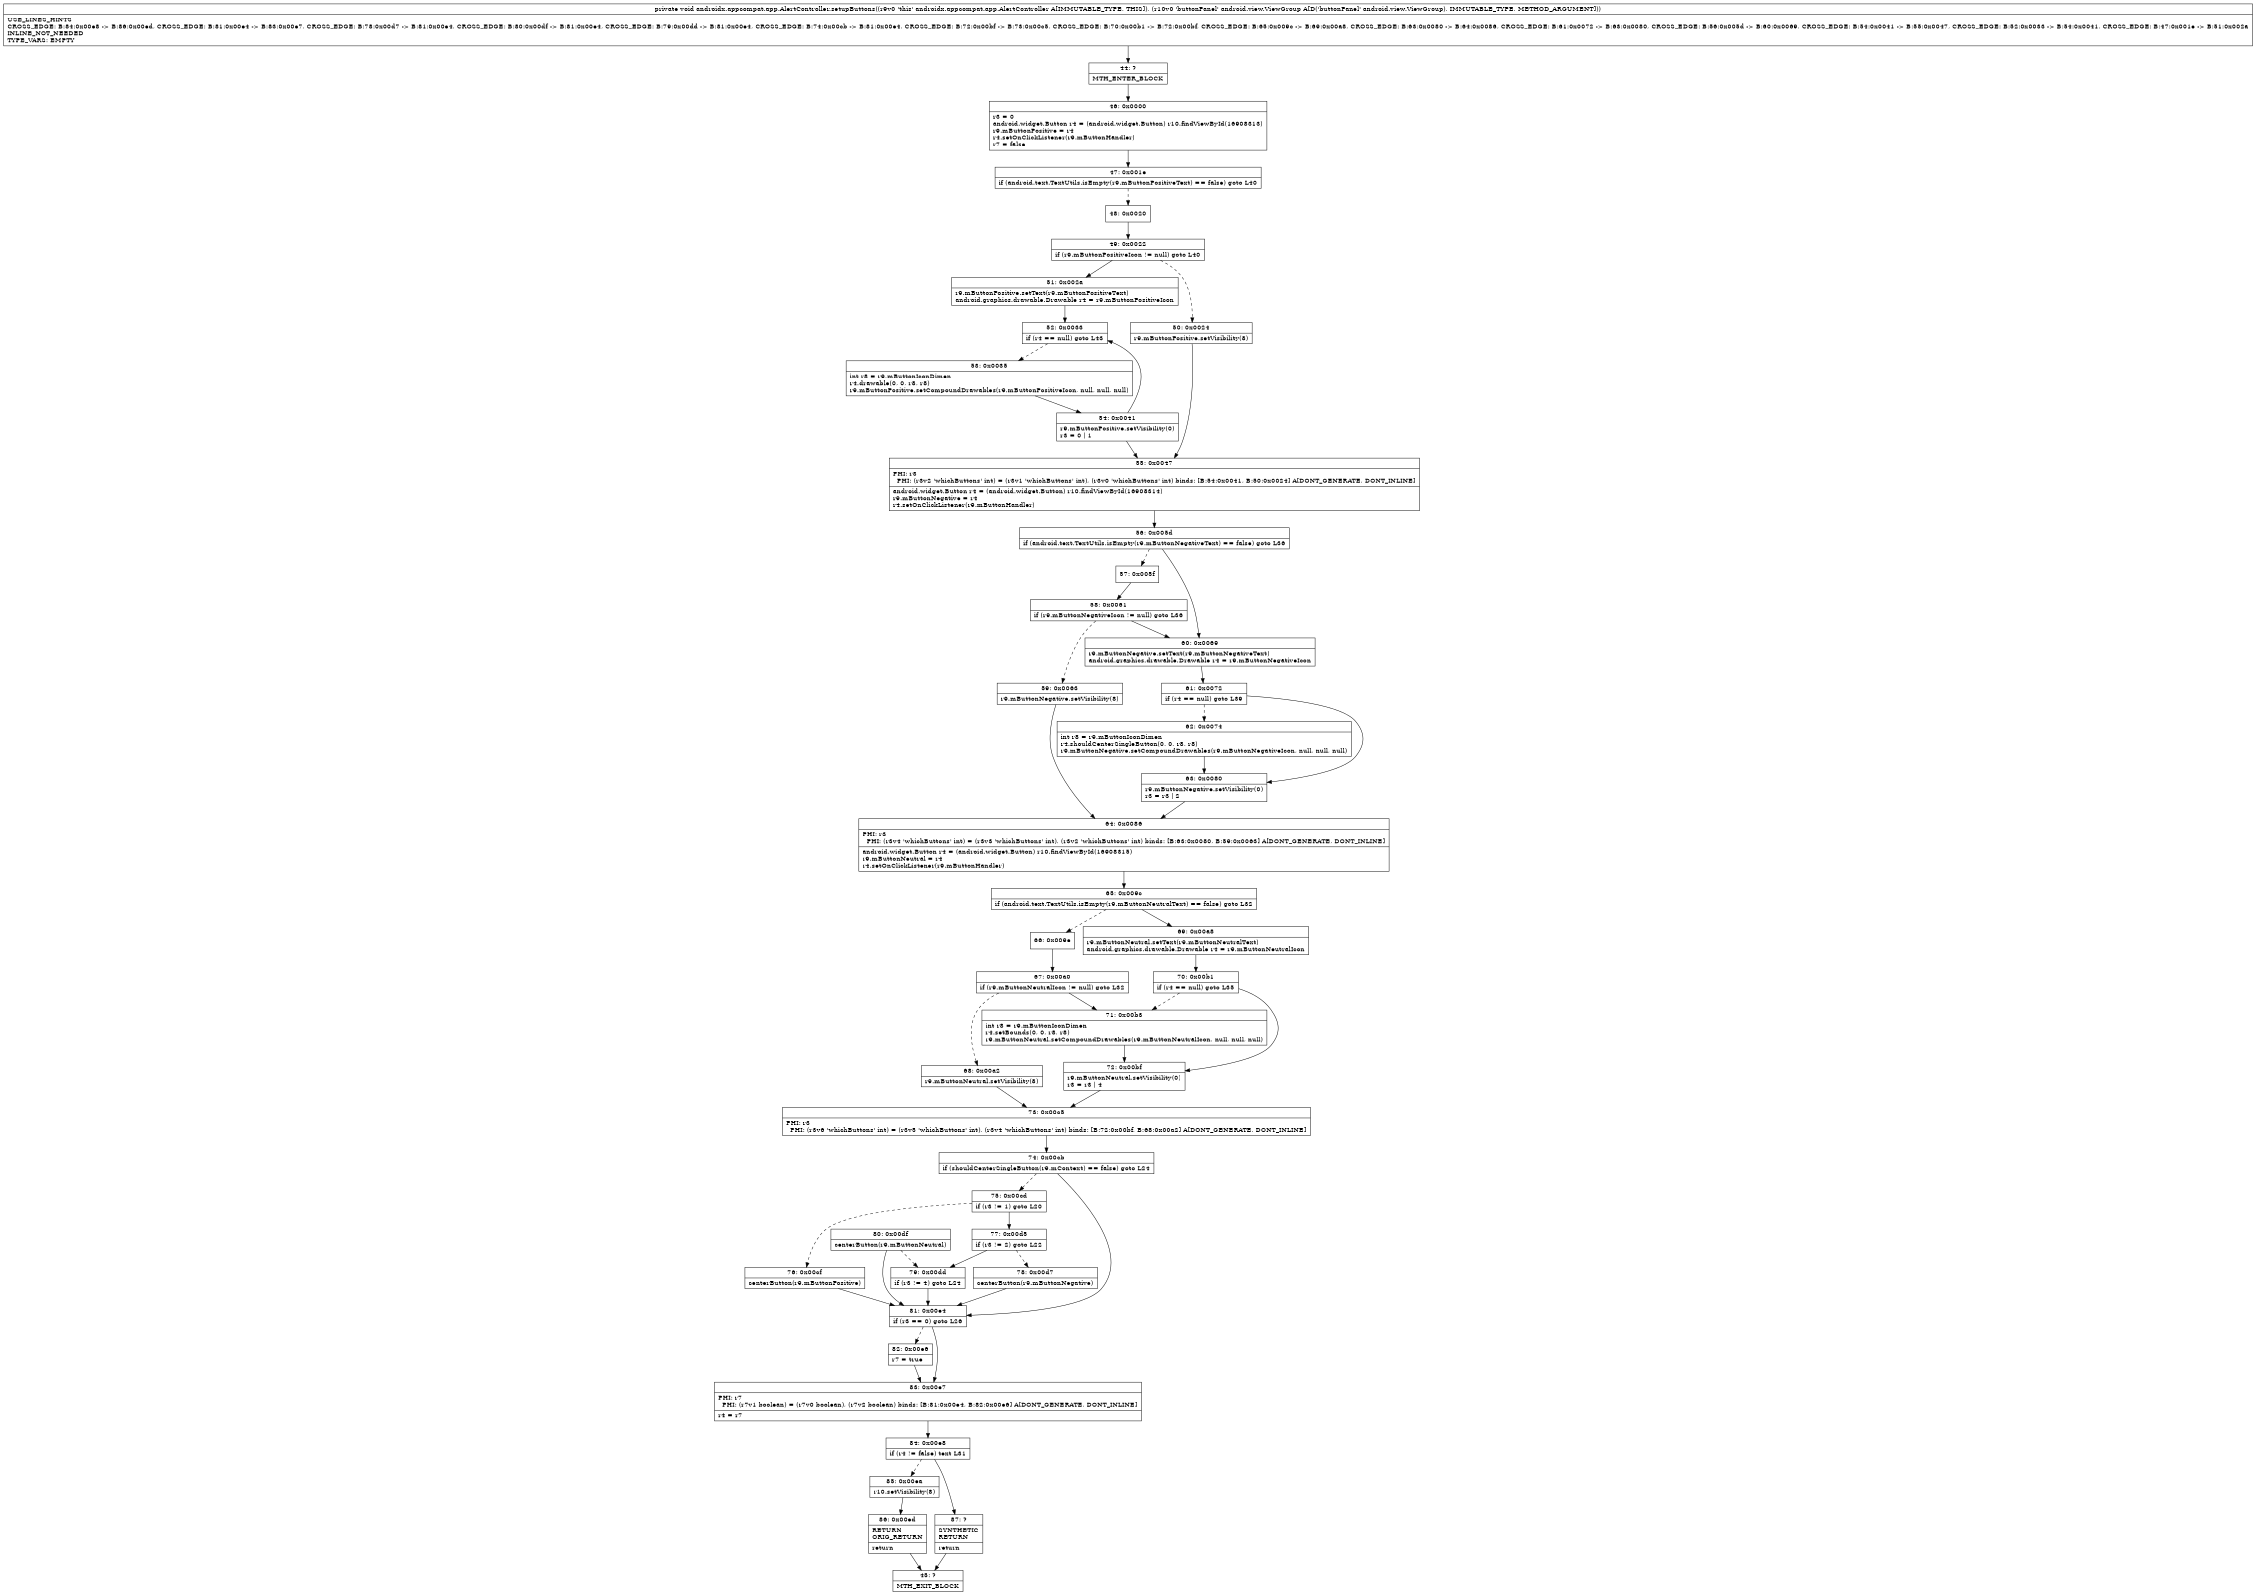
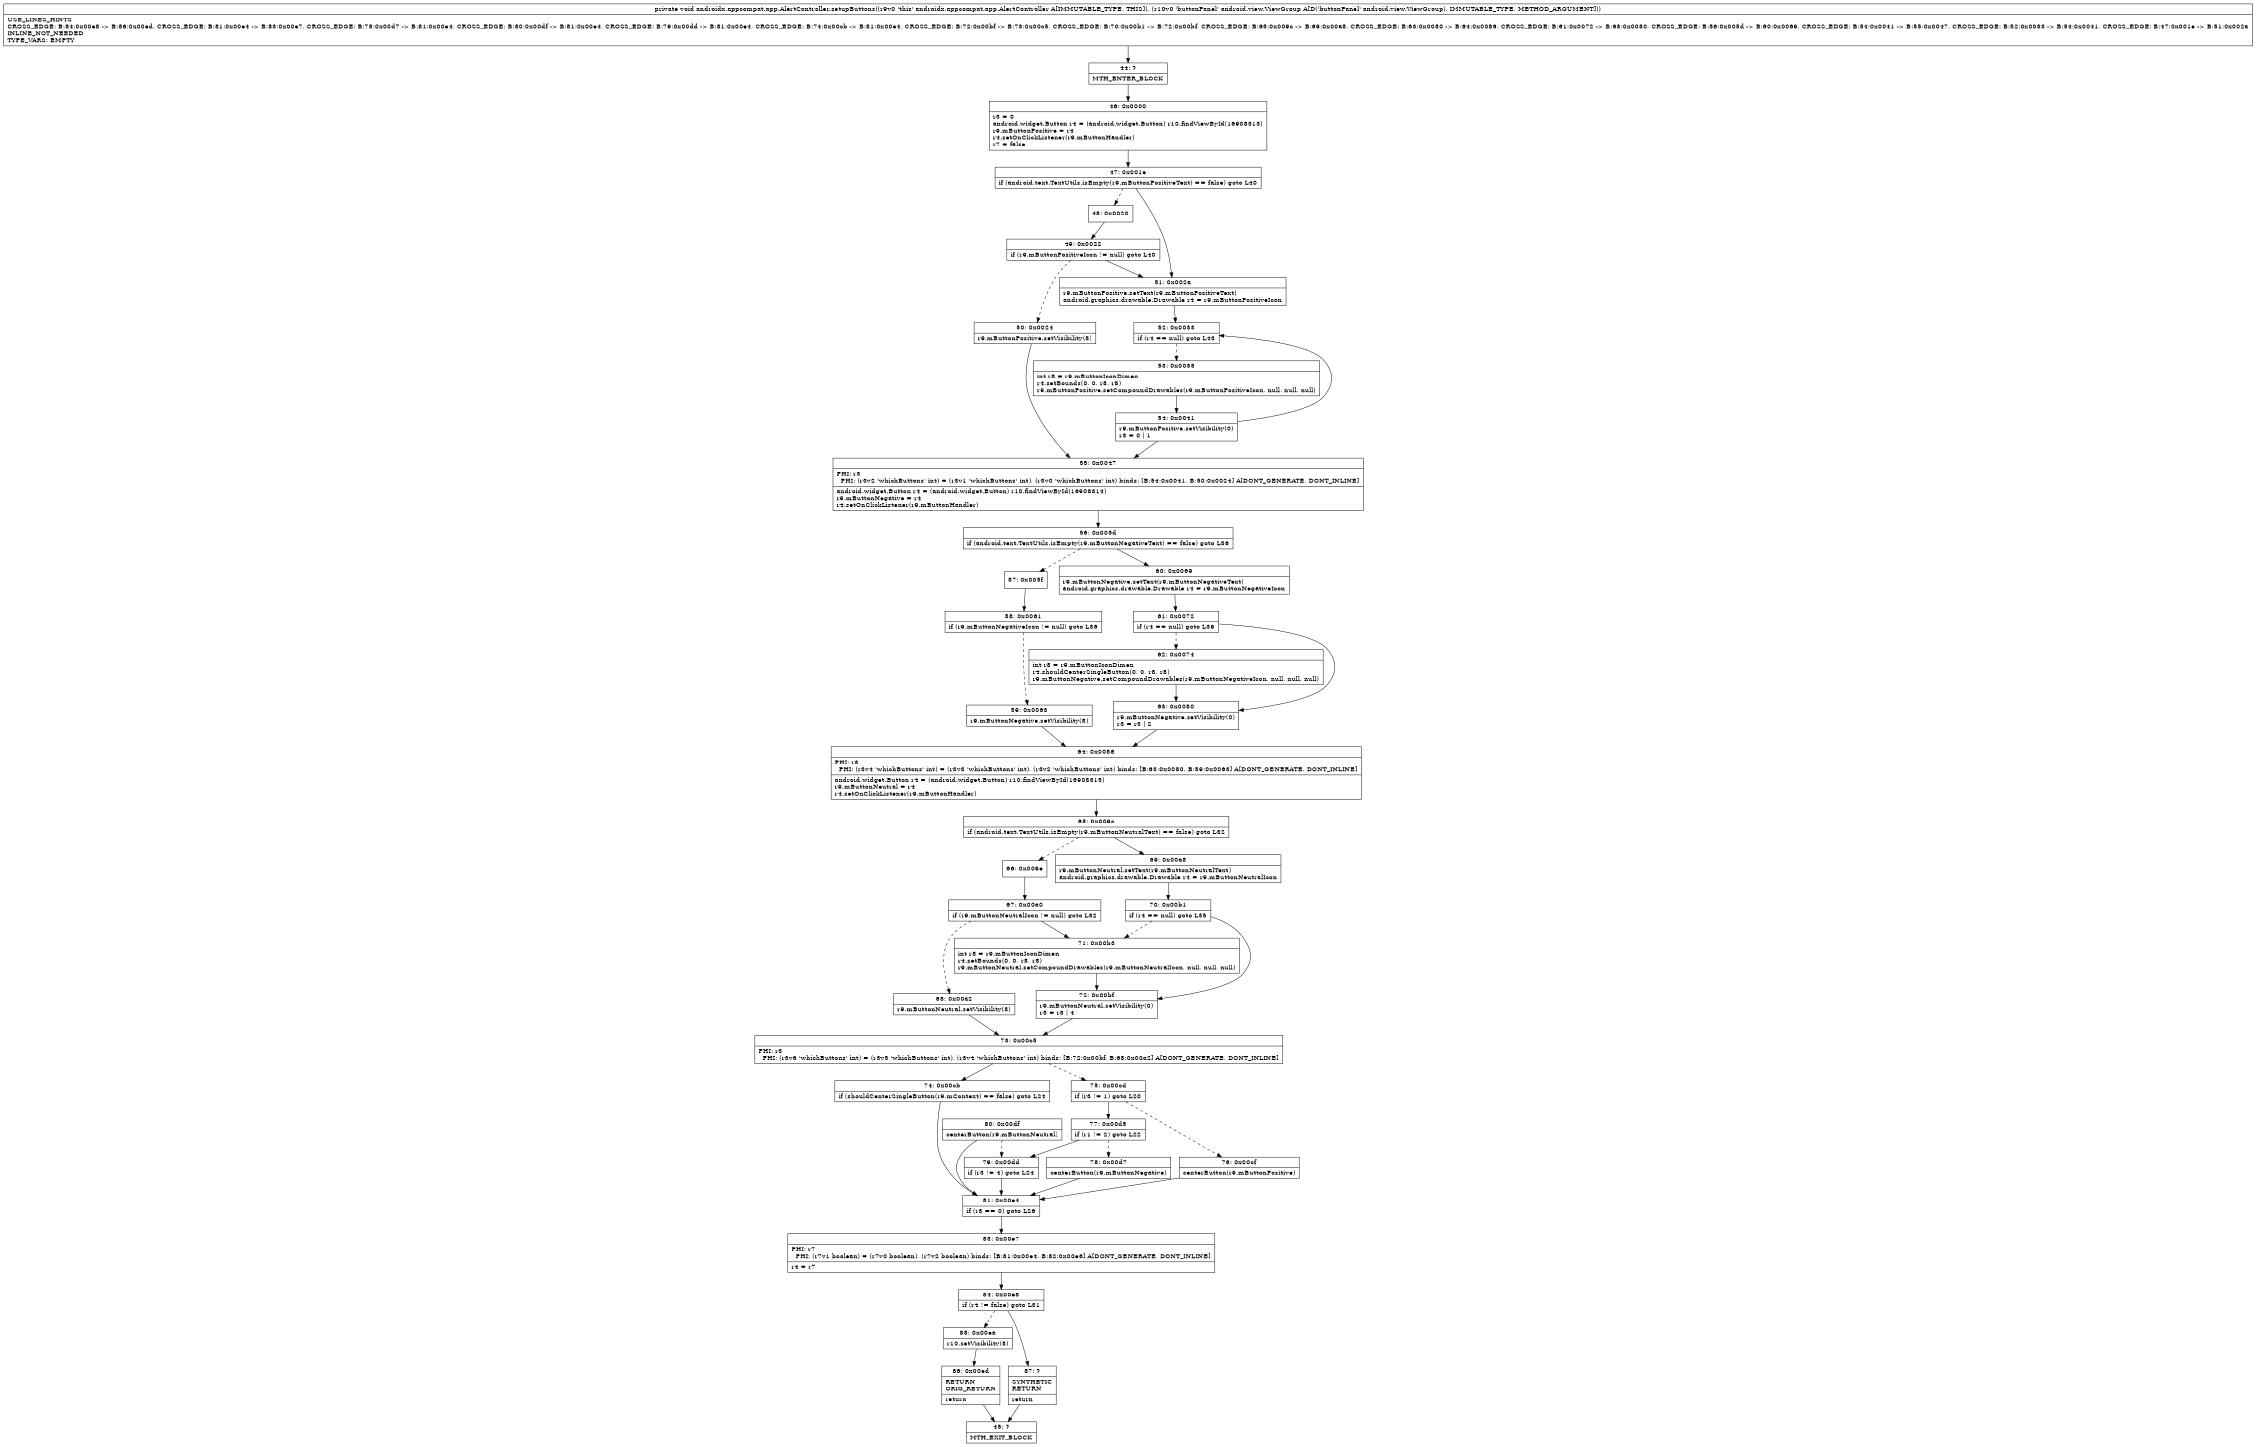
edge "47: 0x001e" -> "51: 0x002a": added
node "53: 0x0035": text "r4.drawable(0, 0, r8, r8)" -> "r4.setBounds(0, 0, r8, r8)"
edge "58: 0x0061" -> "60: 0x0069": removed
edge "74: 0x00cb" -> "75: 0x00cd": now "73: 0x00c5" -> "75: 0x00cd"
node "77: 0x00d5": text "if (r3 != 2) goto L22" -> "if (r1 != 2) goto L22"
node "82: 0x00e6": removed
node "84: 0x00e8": text "if (r4 != false) text L31" -> "if (r4 != false) goto L31"
